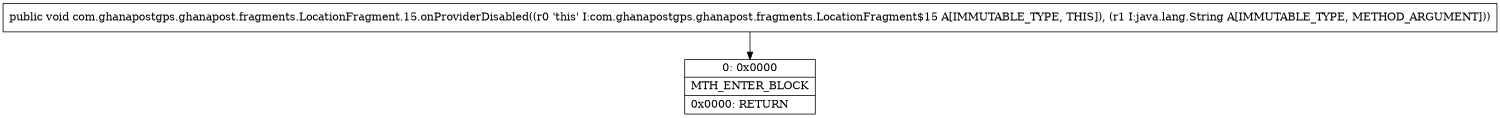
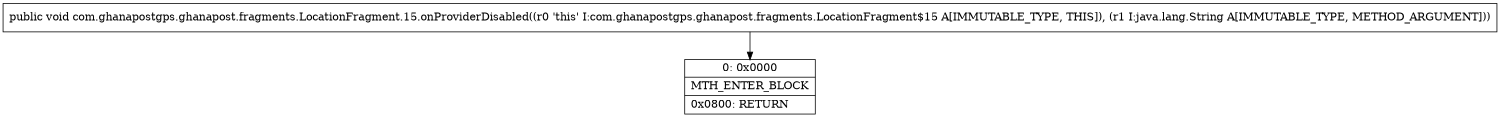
node "0: 0x0000": text "0x0000: RETURN" -> "0x0800: RETURN"
